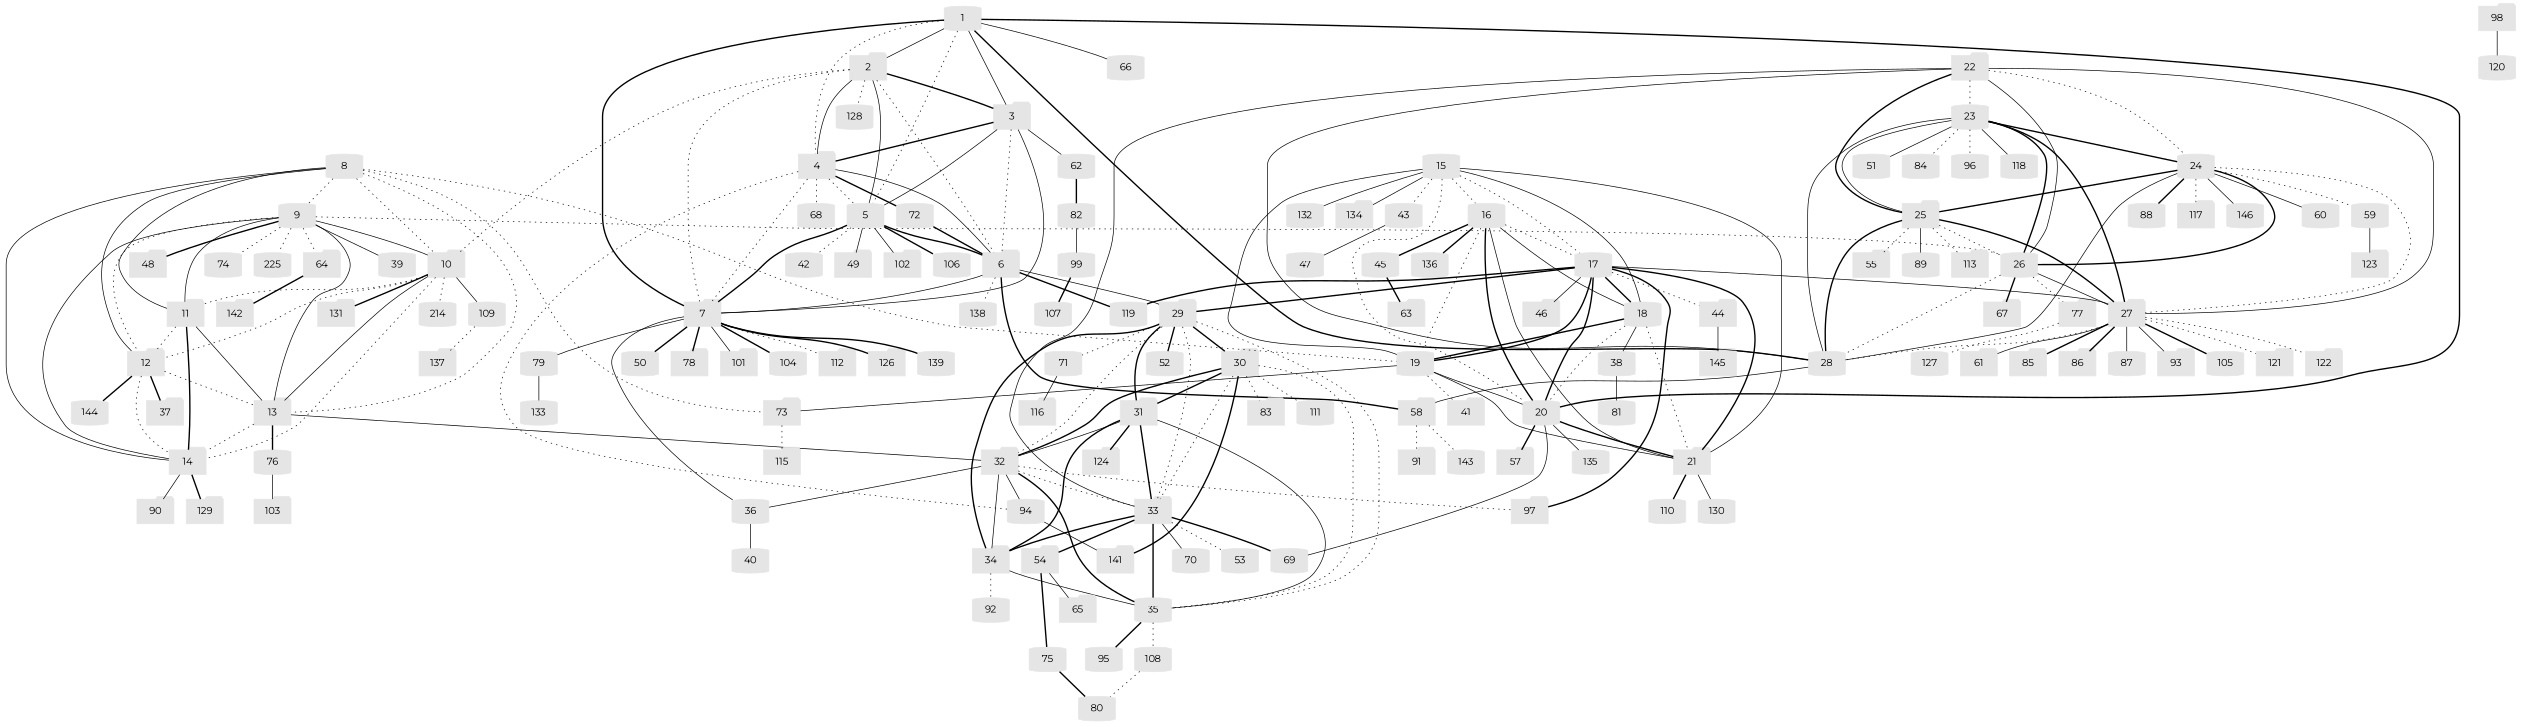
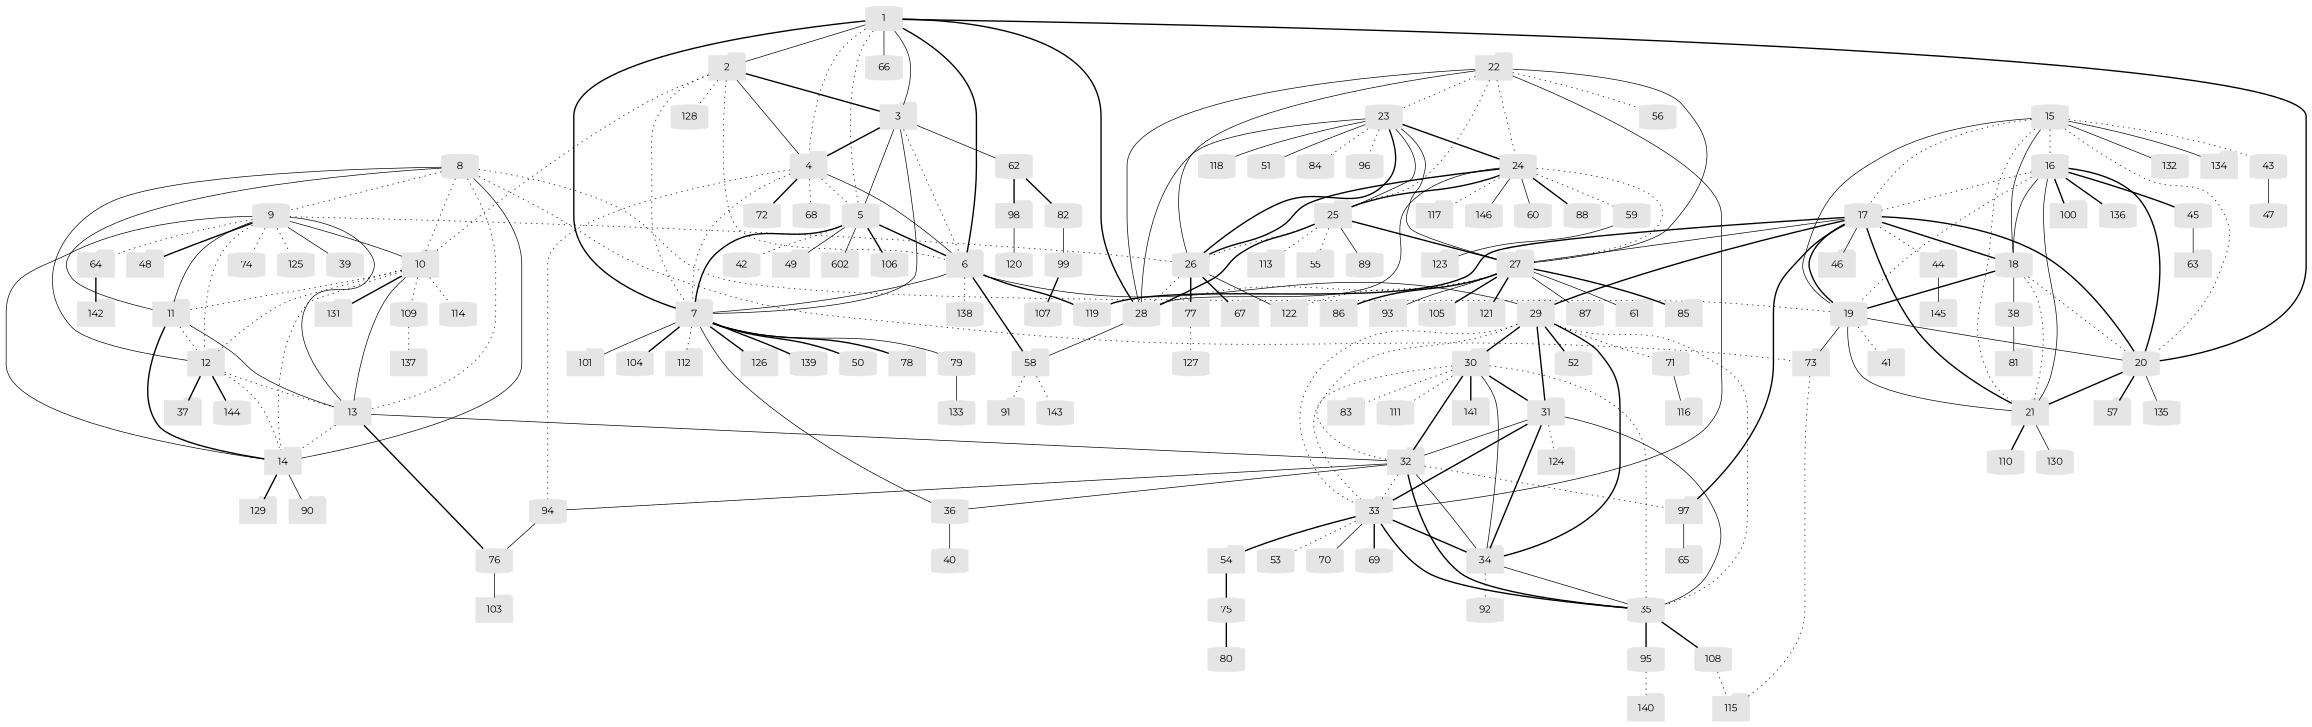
node "56": added
edge "22" -- "25": style bold -> dotted
edge "2" -- "5": removed
edge "62" -- "98": added
edge "23" -- "27": style bold -> solid
node "100": added
edge "15" -- "21": style solid -> dotted
edge "72" -- "6": now "1" -- "6"
node "225": label "225" -> "125"
node "102": label "102" -> "602"
edge "26" -- "77": style dotted -> bold
edge "26" -- "27": now "26" -- "122"
edge "10" -- "109": style solid -> dotted
edge "45" -- "63": style bold -> solid
node "214": label "214" -> "114"
edge "27" -- "121": style dotted -> bold
node "81": shape cylinder -> folder
edge "31" -- "124": style bold -> dotted
edge "30" -- "34": added
edge "20" -- "69": removed
edge "94" -- "141": now "94" -- "76"
edge "54" -- "65": now "97" -- "65"
edge "35" -- "108": style dotted -> bold
edge "108" -- "80": now "108" -- "115"
node "140": added
